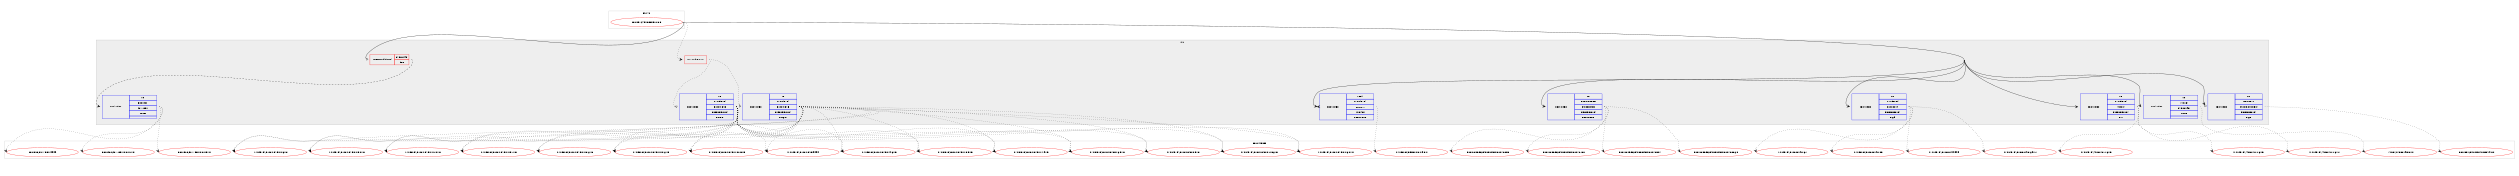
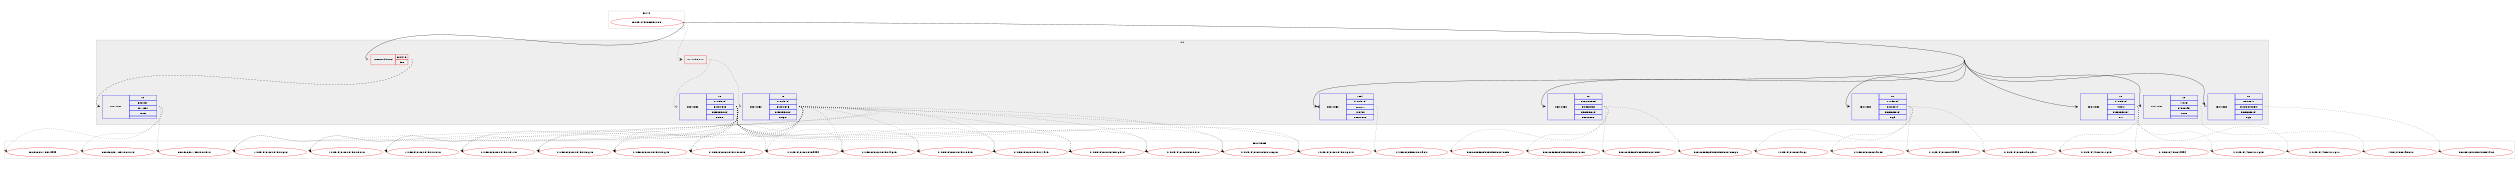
node "use_conditional": text "pkgconfig" -> "positive"
node "sys-devel/libtool-9999": added
